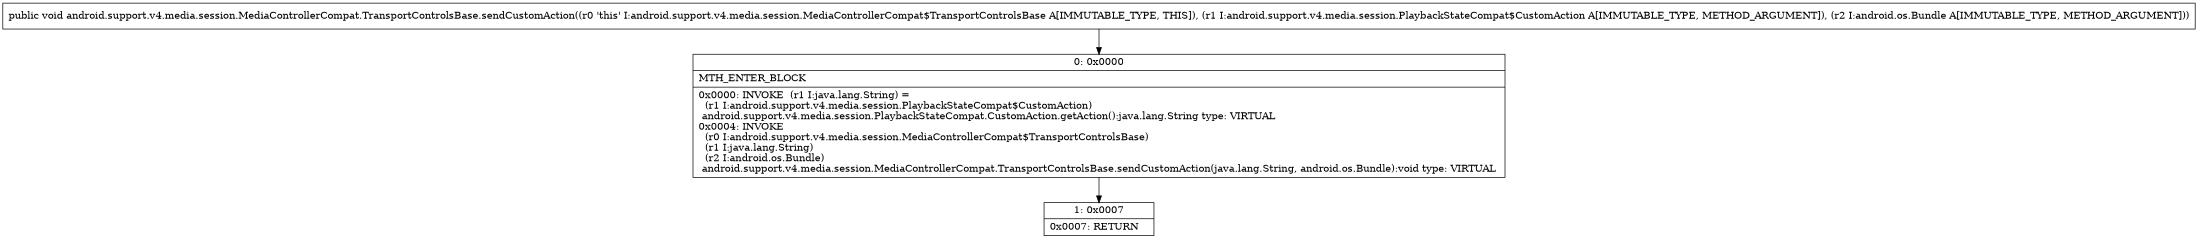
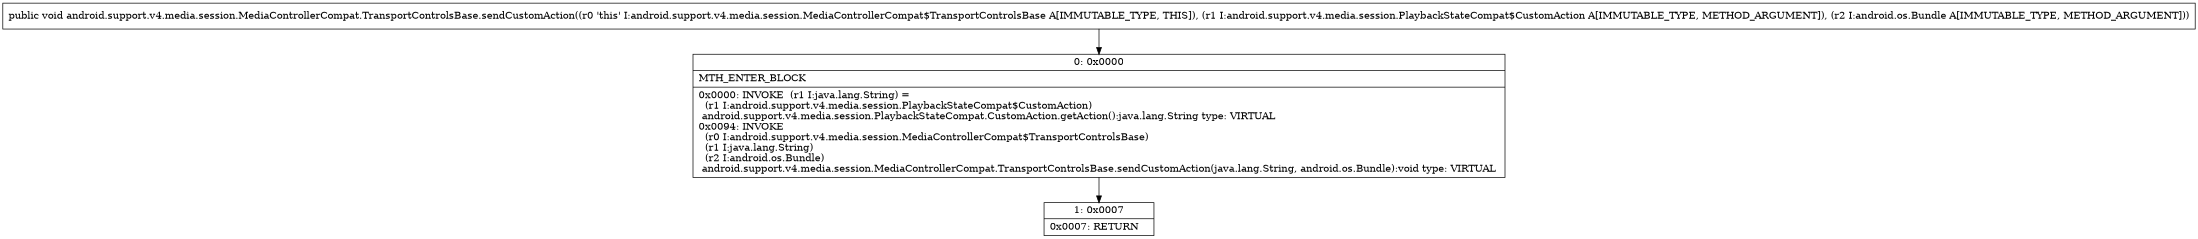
node "0: 0x0000": text "0x0004: INVOKE" -> "0x0094: INVOKE"
